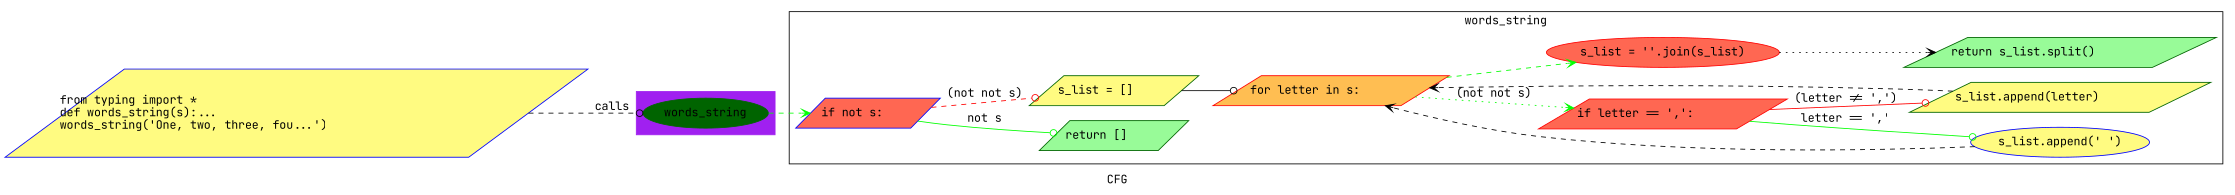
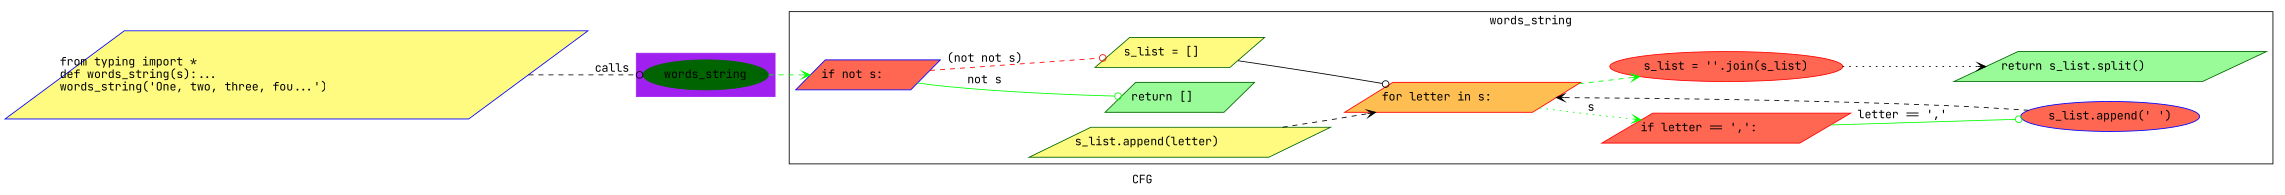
edge "for letter in s:" -> "if letter == ',':": label "(not not s)" -> "s"
edge "if letter == ',':" -> "s_list.append(letter)": removed, label "(letter != ',')"
node "s_list.append(' ')": fillcolor #fffb81 -> #ff6752
